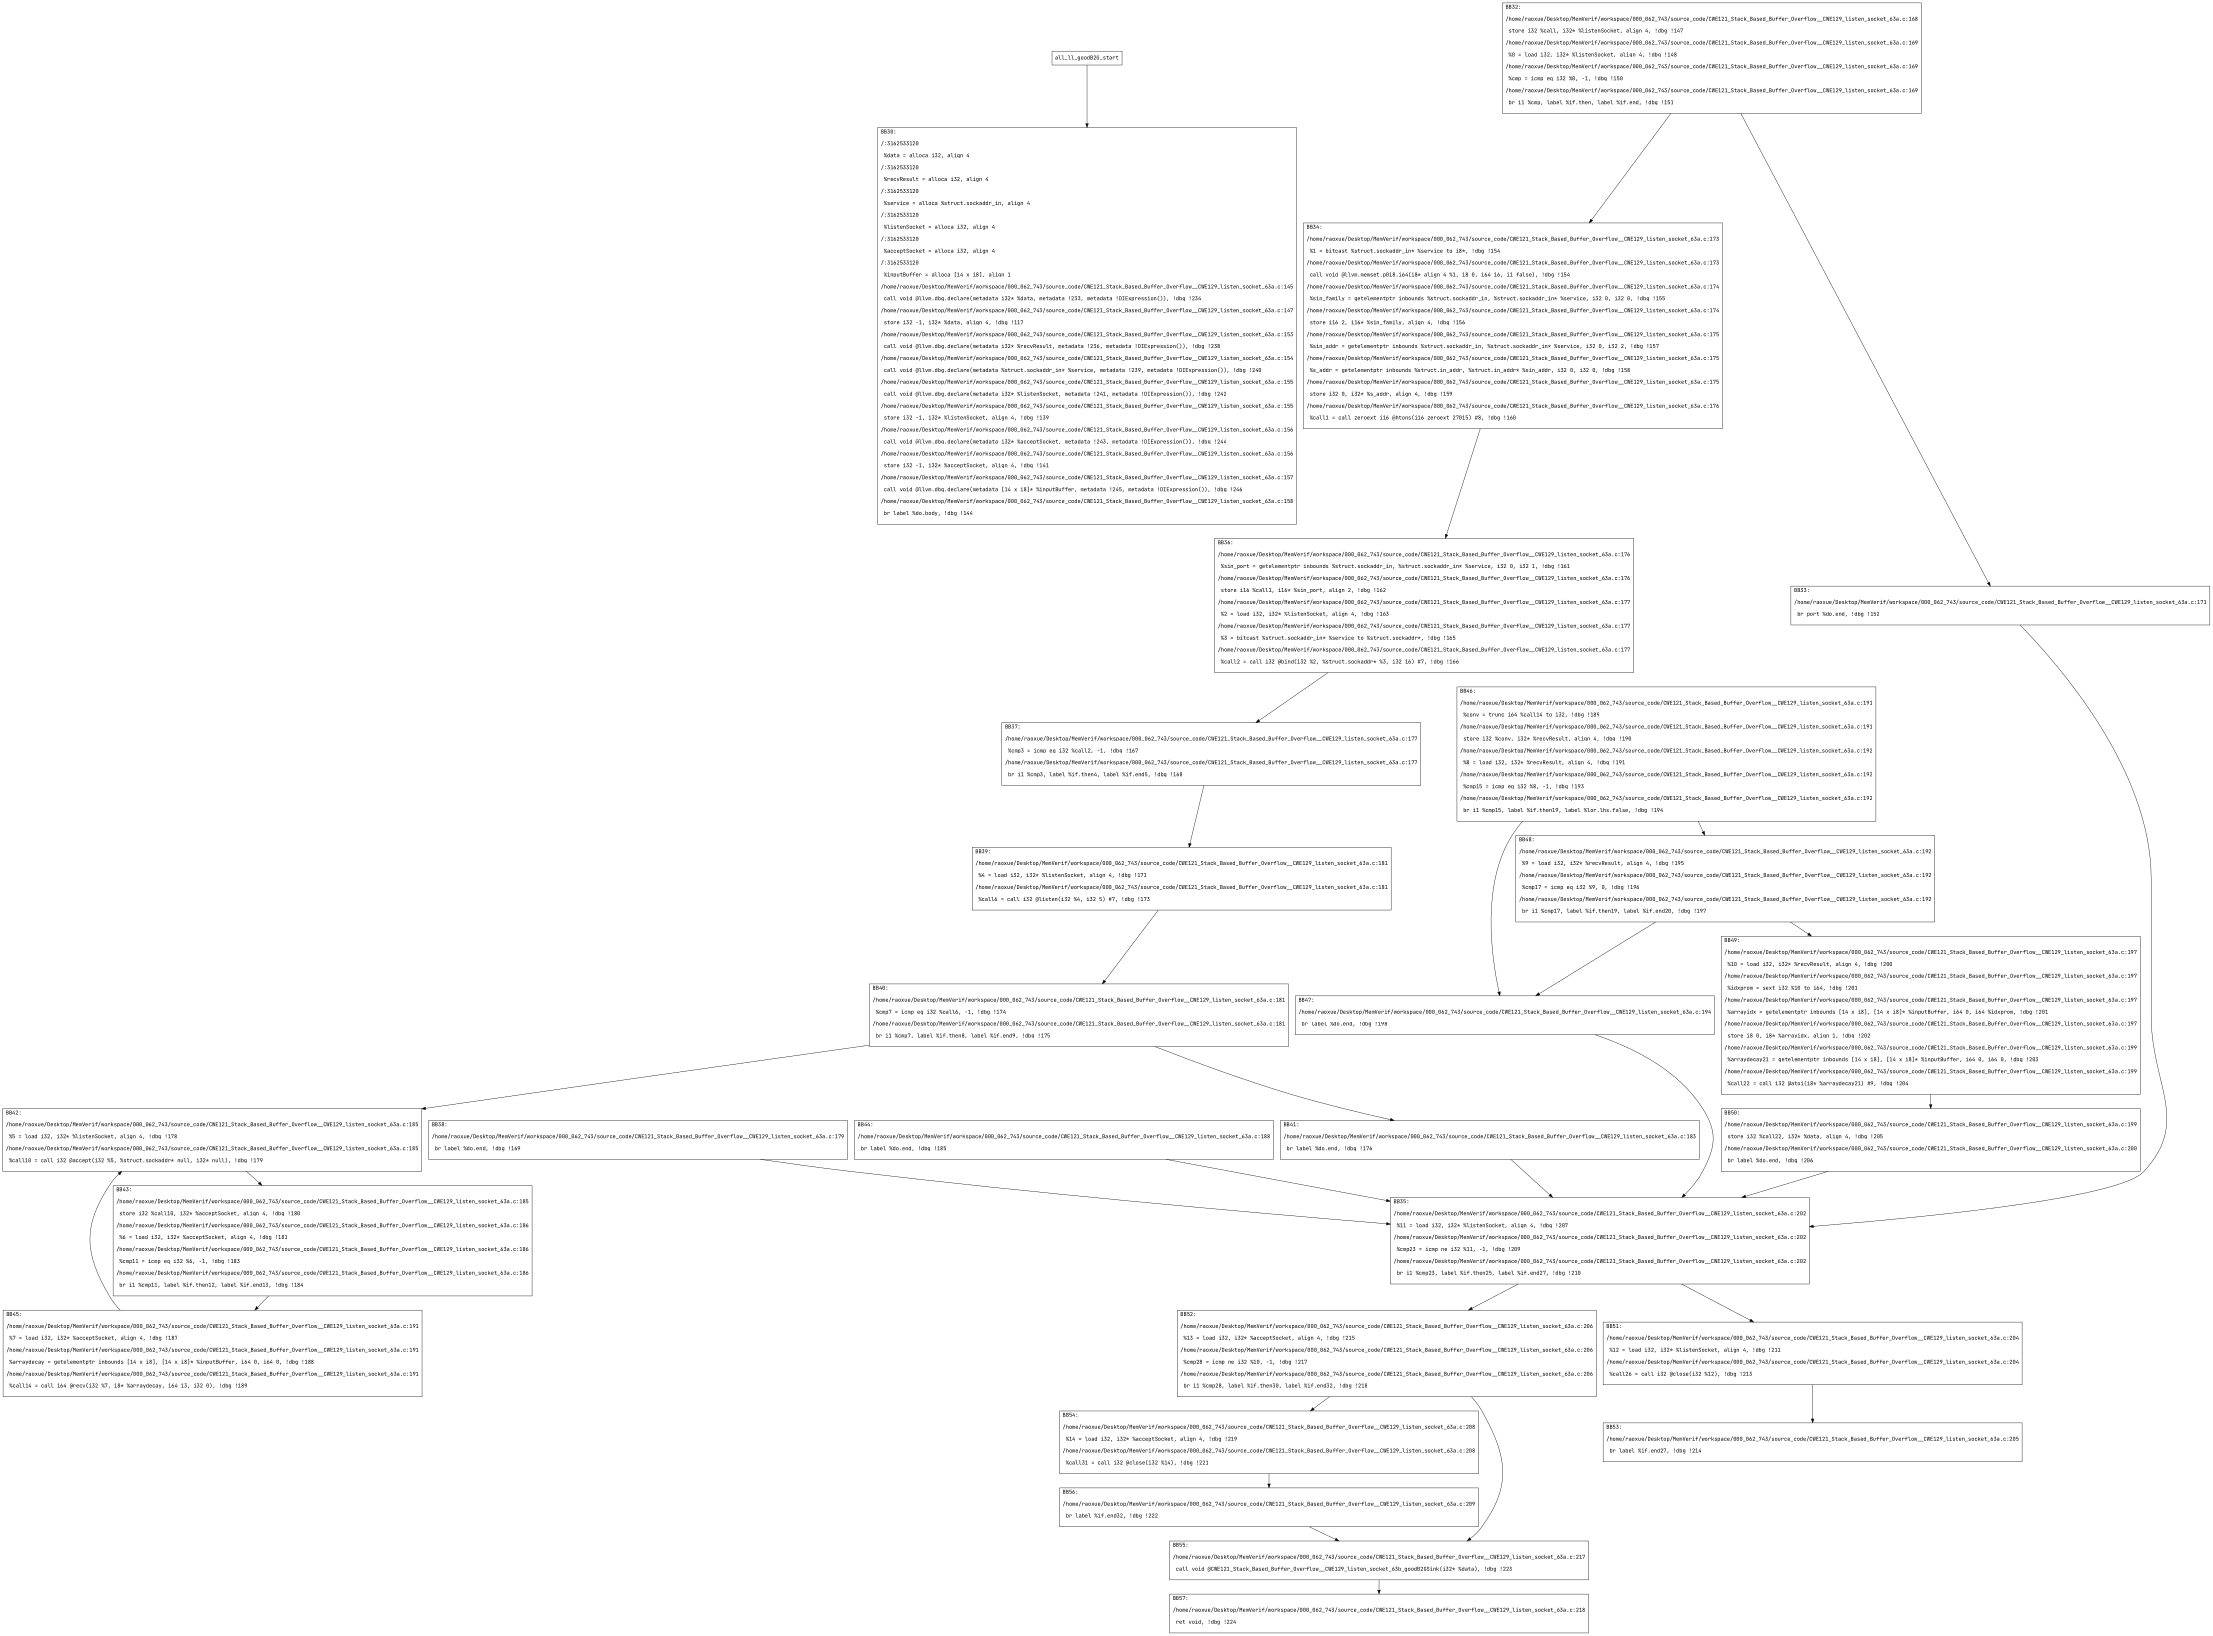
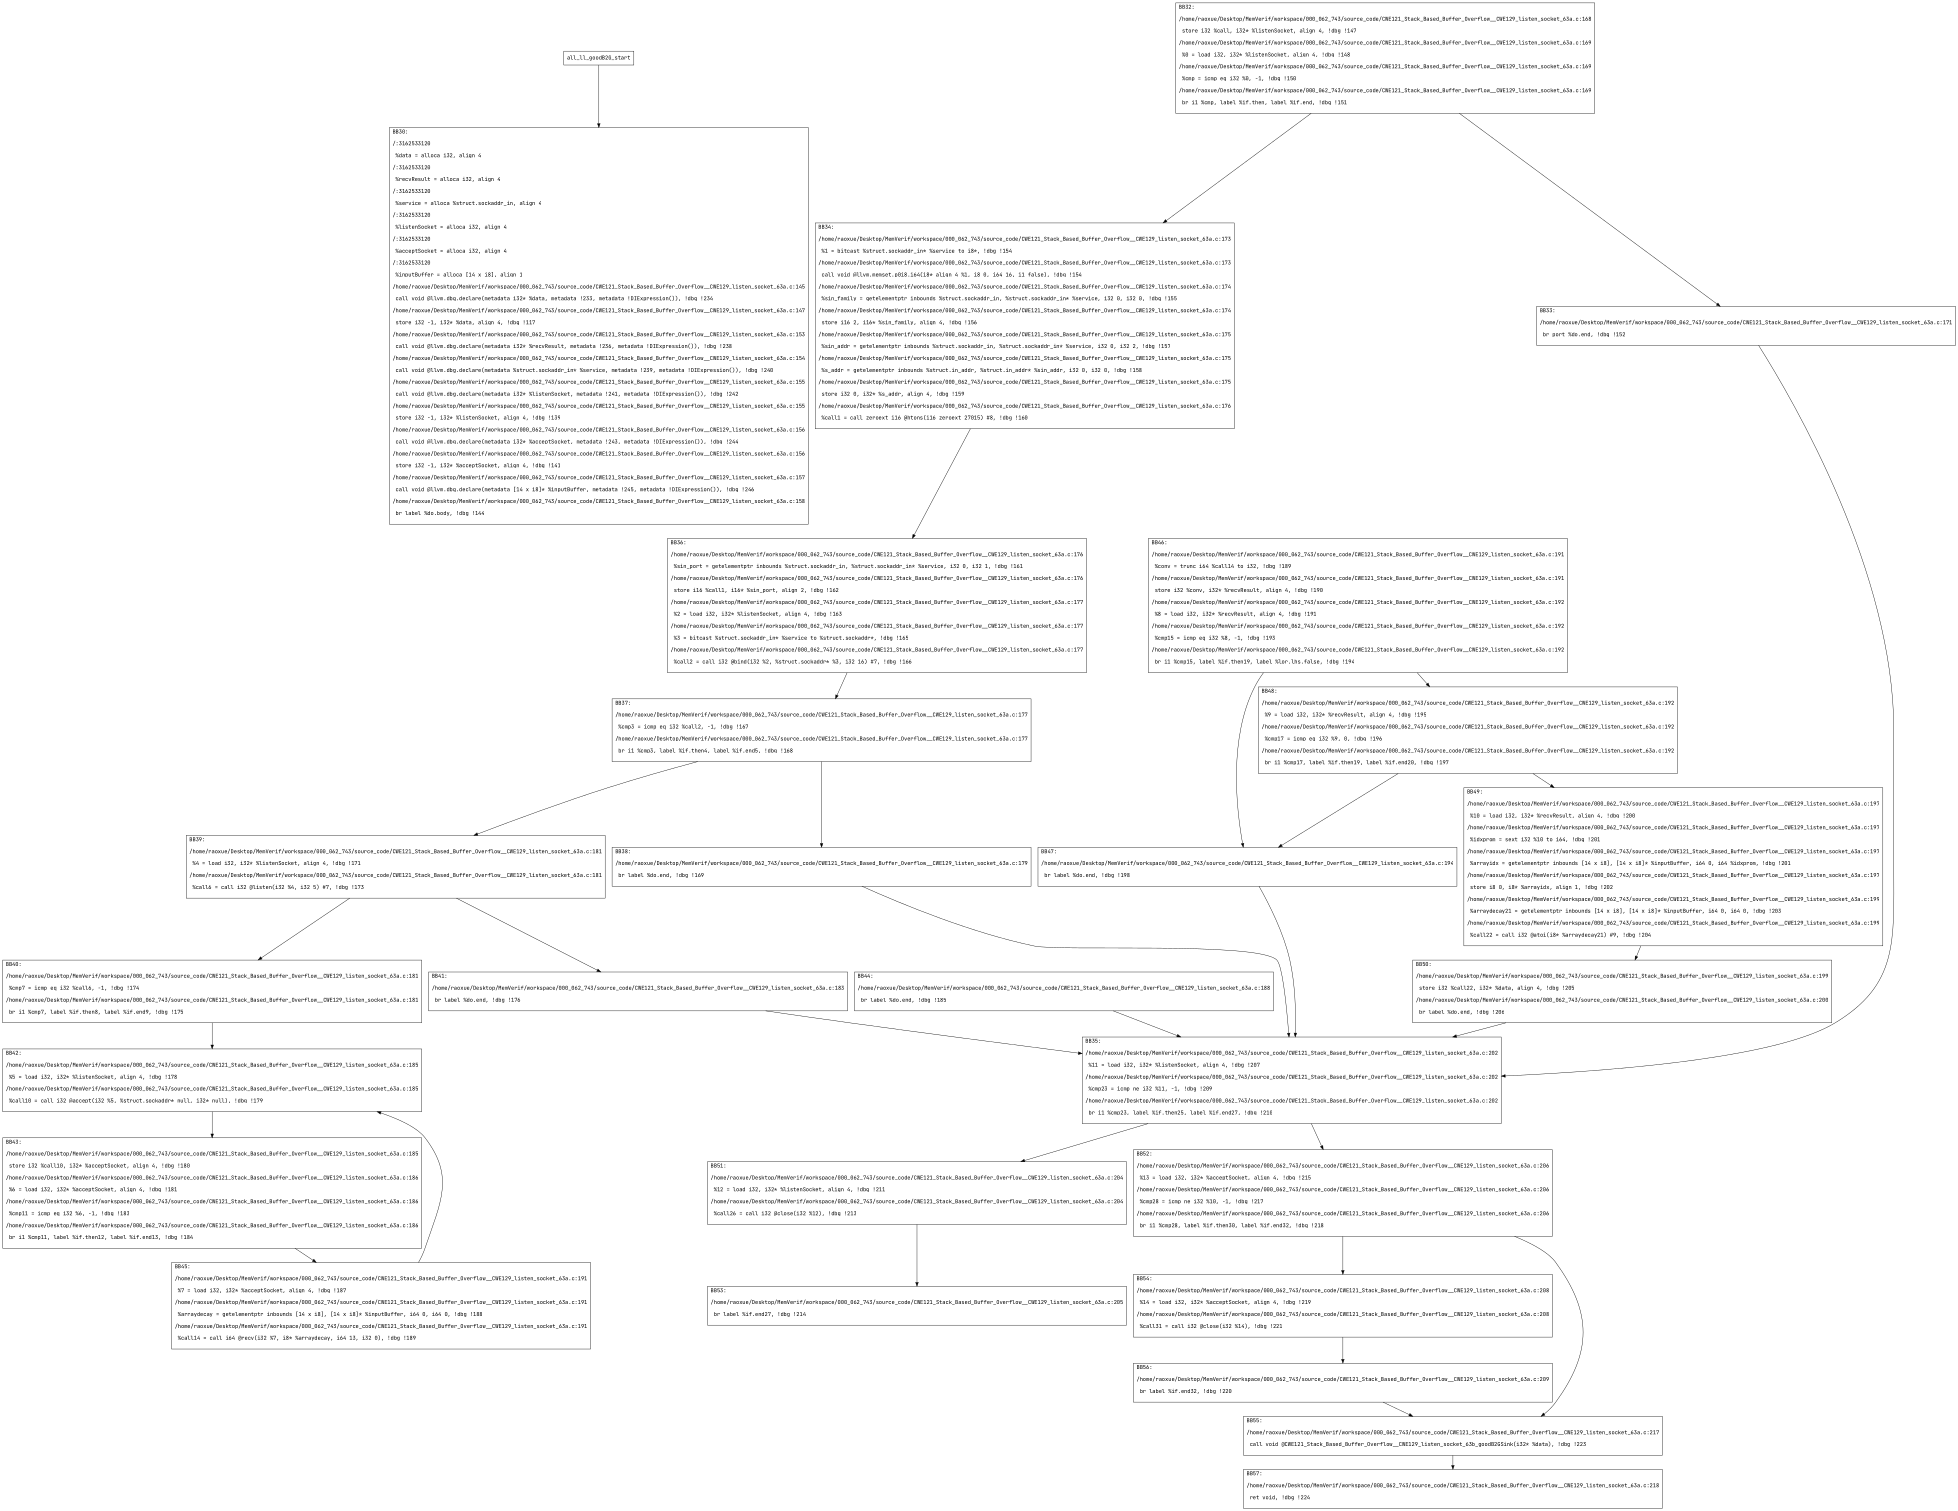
edge "BB37:" -> "BB38:": added
edge "BB40:" -> "BB41:": now "BB39:" -> "BB41:"
node "BB56:": text "br label %if.end32, !dbg !222" -> "br label %if.end32, !dbg !220"
